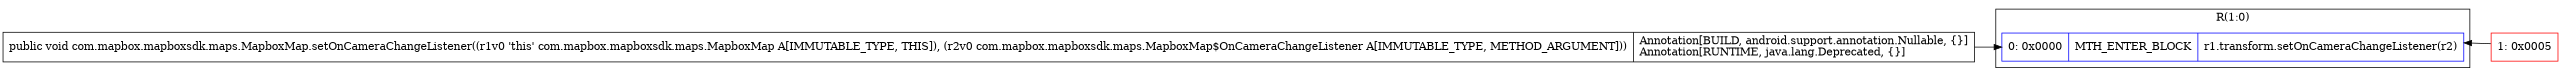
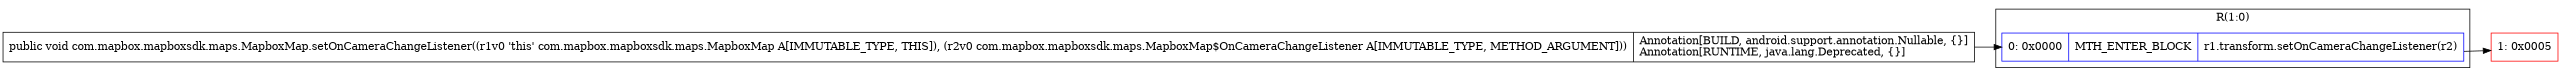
edge "1: 0x0005" -> "0: 0x0000": reversed
